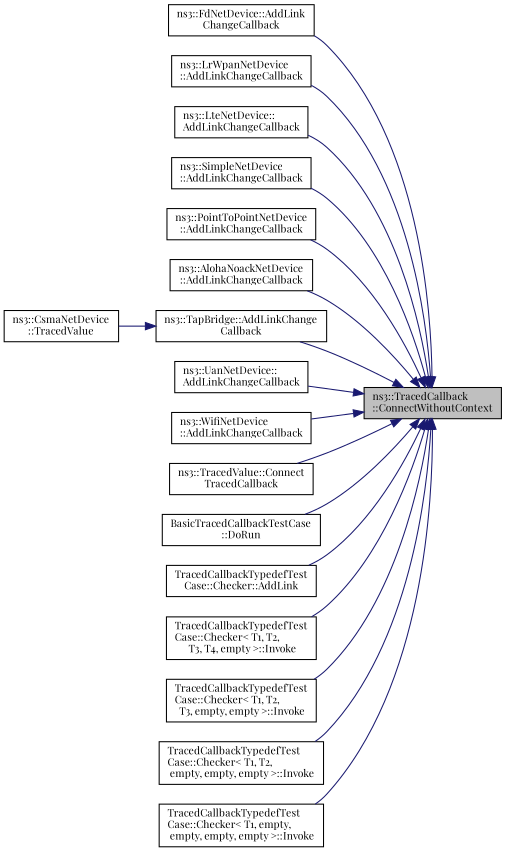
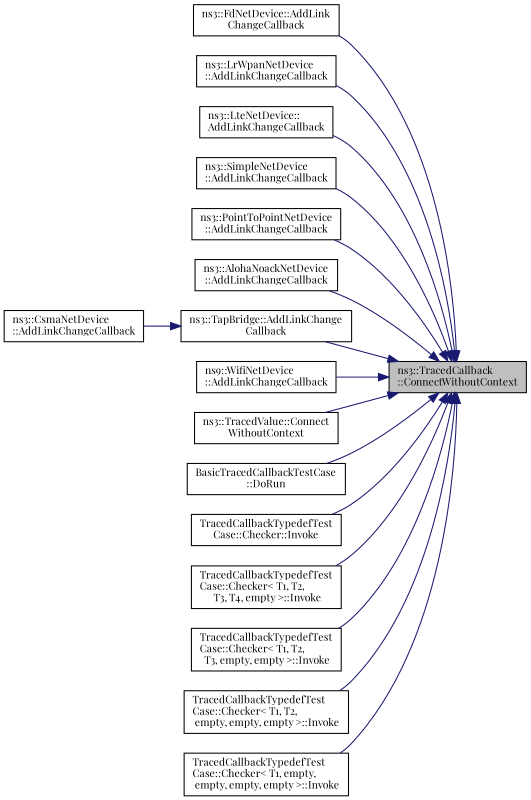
node "ns3::CsmaNetDevice ::TracedValue": label "ns3::CsmaNetDevice ::TracedValue" -> "ns3::CsmaNetDevice ::AddLinkChangeCallback"
node "ns3::UanNetDevice:: AddLinkChangeCallback": removed
node "ns3::WifiNetDevice ::AddLinkChangeCallback": label "ns3::WifiNetDevice ::AddLinkChangeCallback" -> "ns9::WifiNetDevice ::AddLinkChangeCallback"
node "ns3::TracedValue::Connect TracedCallback": label "ns3::TracedValue::Connect TracedCallback" -> "ns3::TracedValue::Connect WithoutContext"
node "TracedCallbackTypedefTest Case::Checker::AddLink": label "TracedCallbackTypedefTest Case::Checker::AddLink" -> "TracedCallbackTypedefTest Case::Checker::Invoke"
